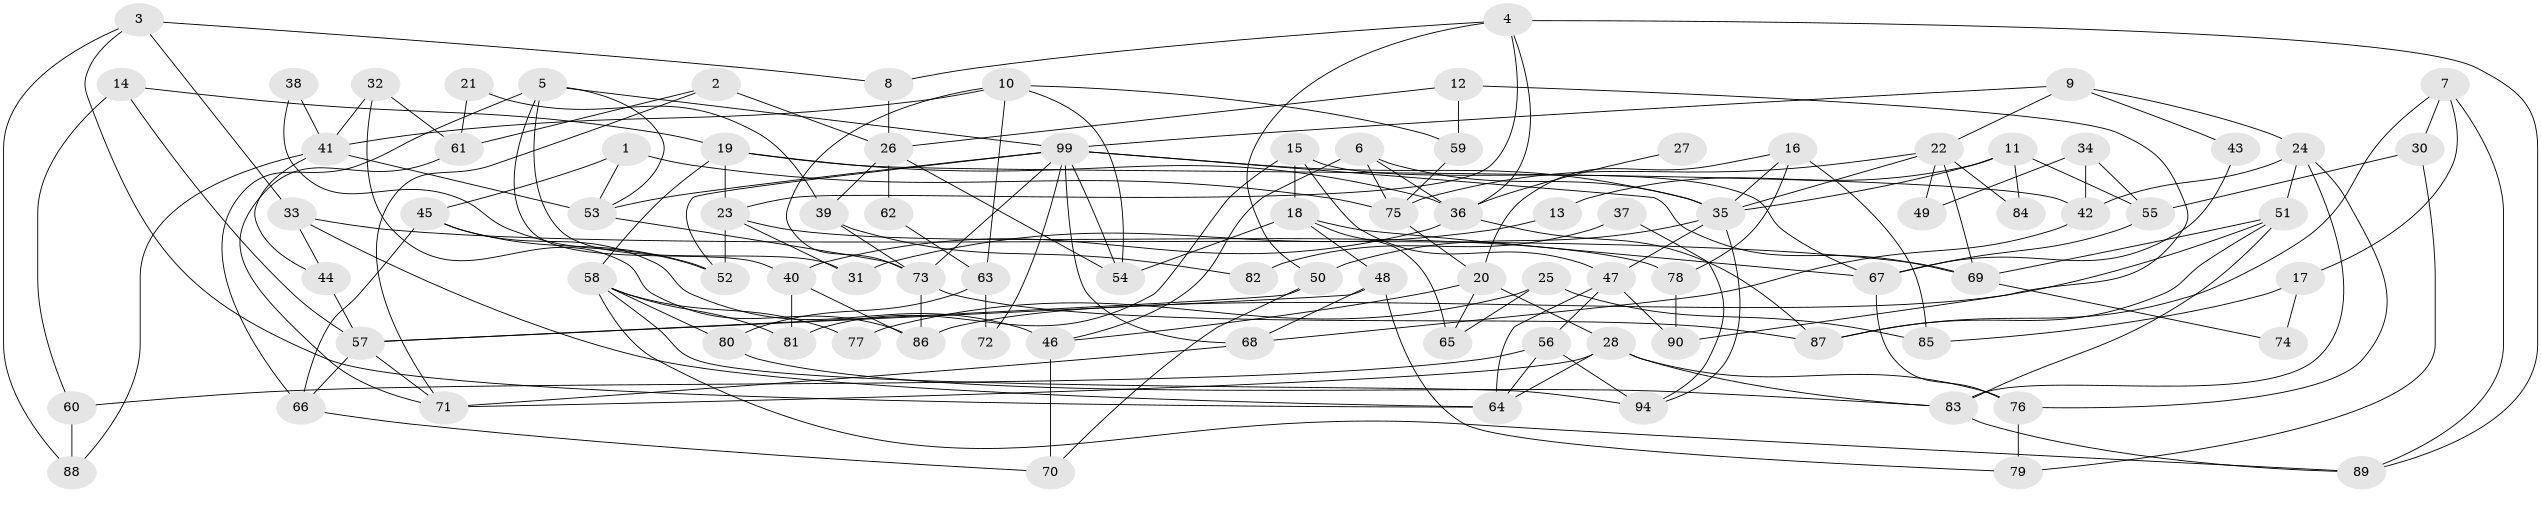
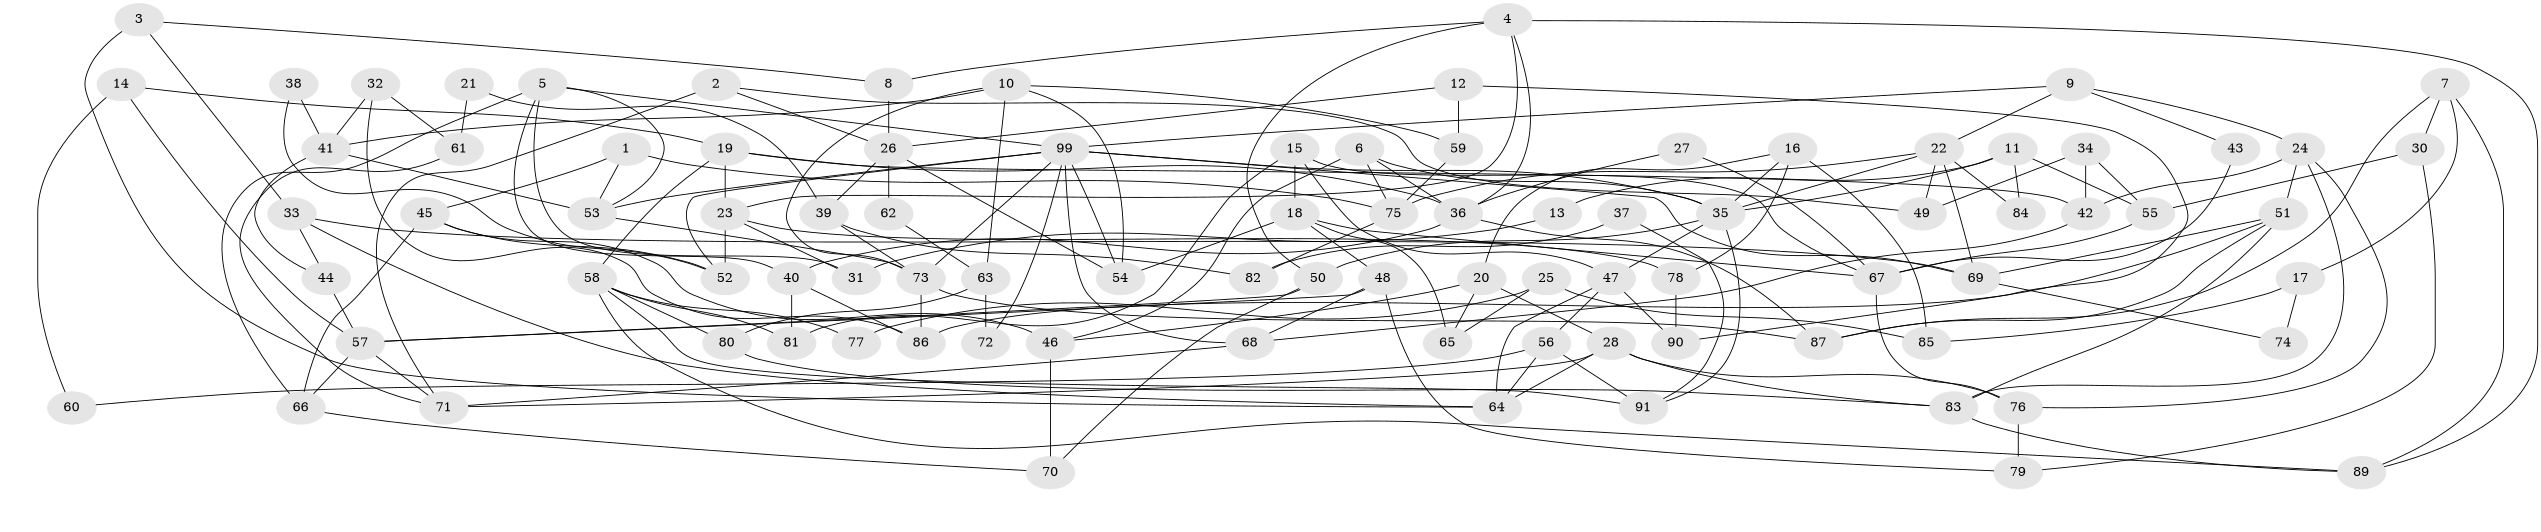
edge "2" -- "61": now "2" -- "49"
edge "27" -- "67": added
edge "75" -- "20": now "75" -- "82"
node "94": label "94" -> "91"
node "88": removed
